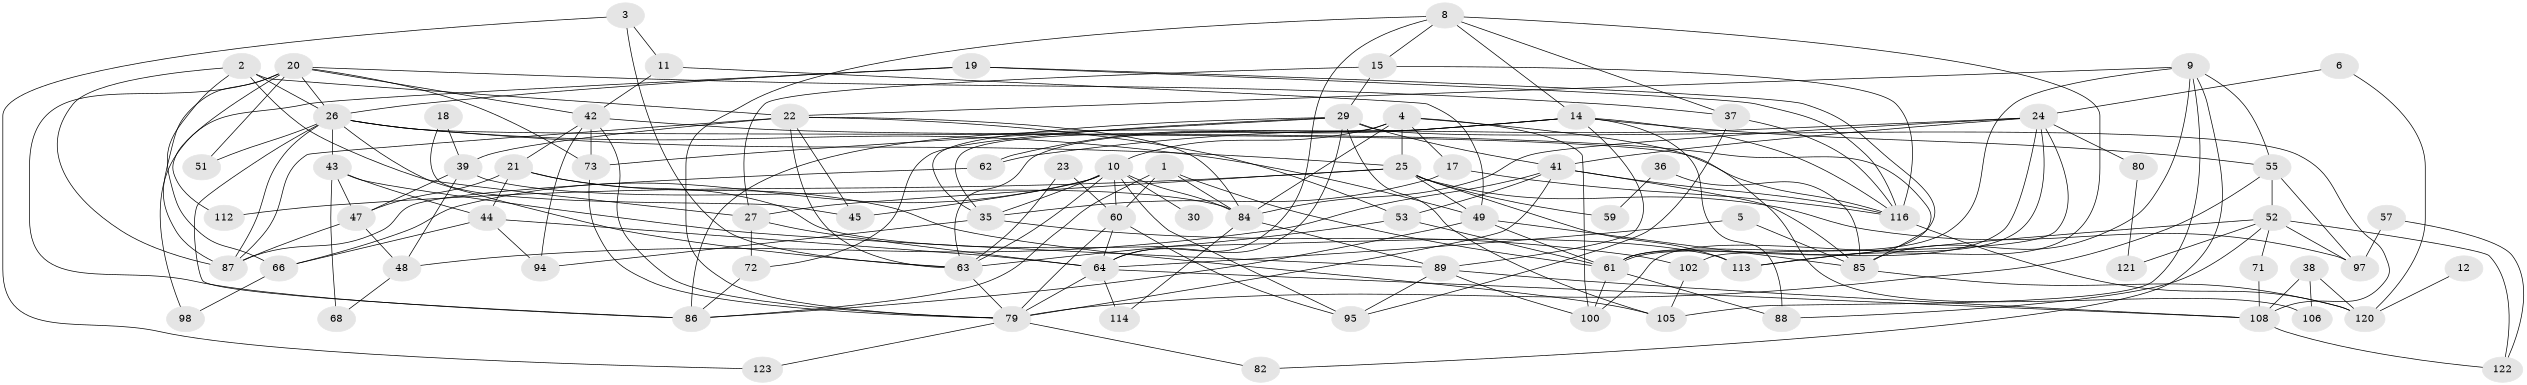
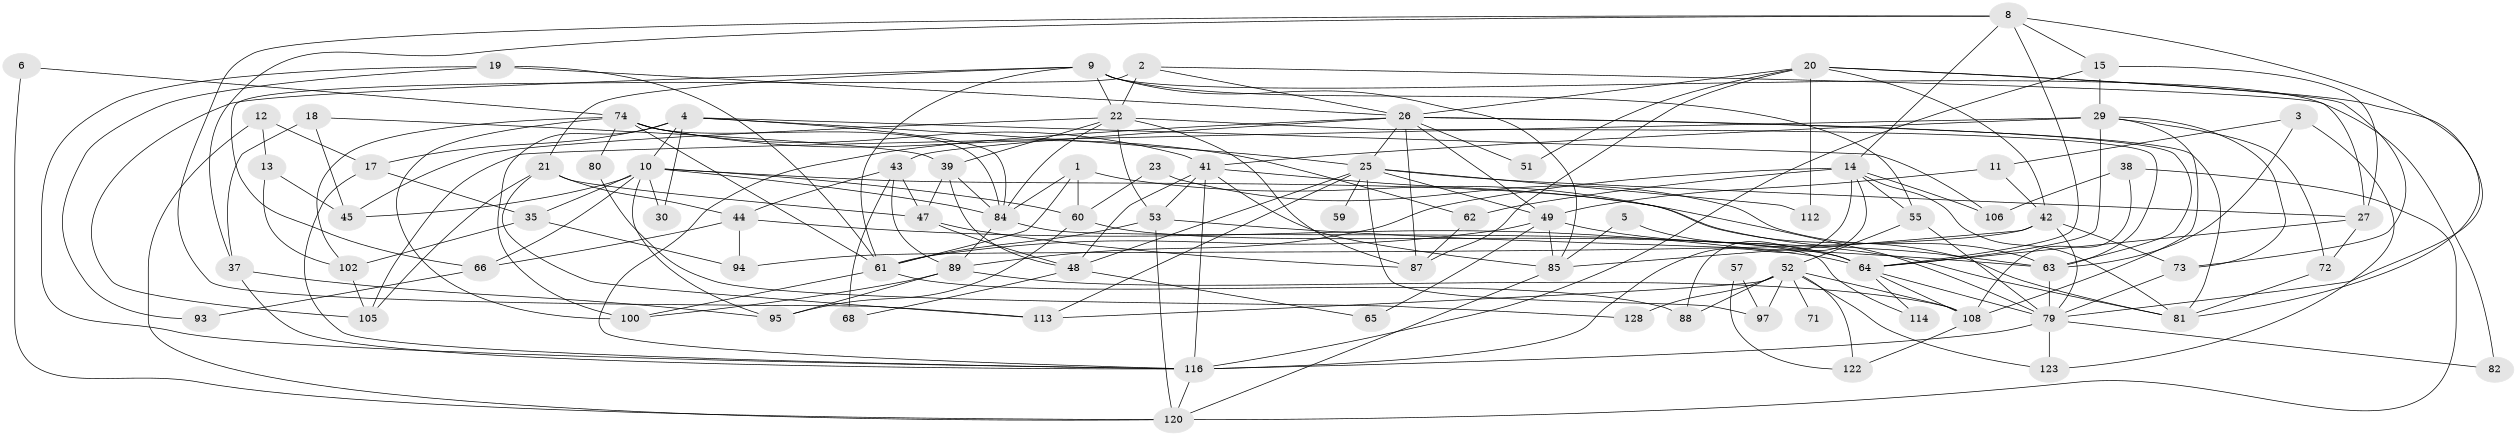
edge "20" -- "37": now "18" -- "37"
node "24": label "24" -> "74"
edge "29" -- "35": removed
edge "14" -- "63": now "14" -- "106"
edge "4" -- "35": now "4" -- "30"
edge "12" -- "17": added
edge "2" -- "87": removed
edge "42" -- "21": now "9" -- "21"
node "13": added
node "36": removed
edge "25" -- "48": added
edge "55" -- "97": removed
node "121": label "121" -> "128"
edge "60" -- "79": now "116" -- "79"
edge "71" -- "108": now "52" -- "108"
node "98": label "98" -> "93"
node "86": label "86" -> "81"
edge "53" -- "120": added
node "65": added
edge "52" -- "123": added
